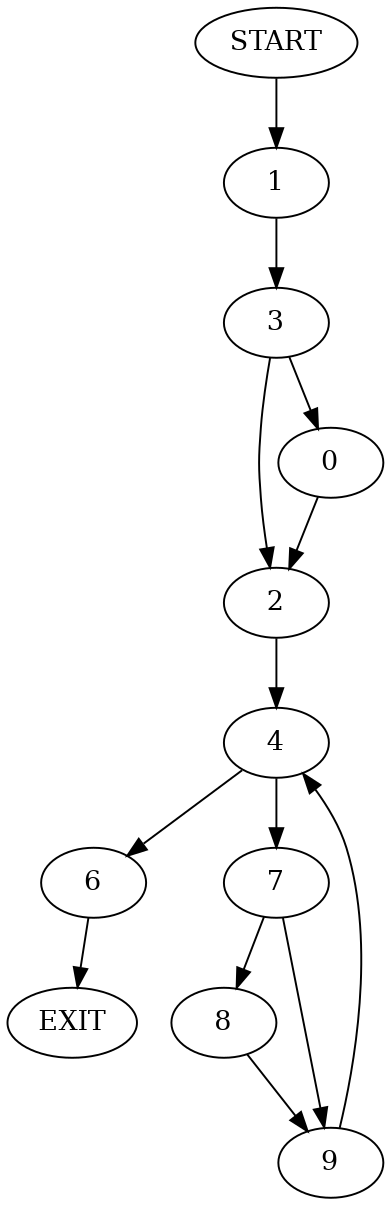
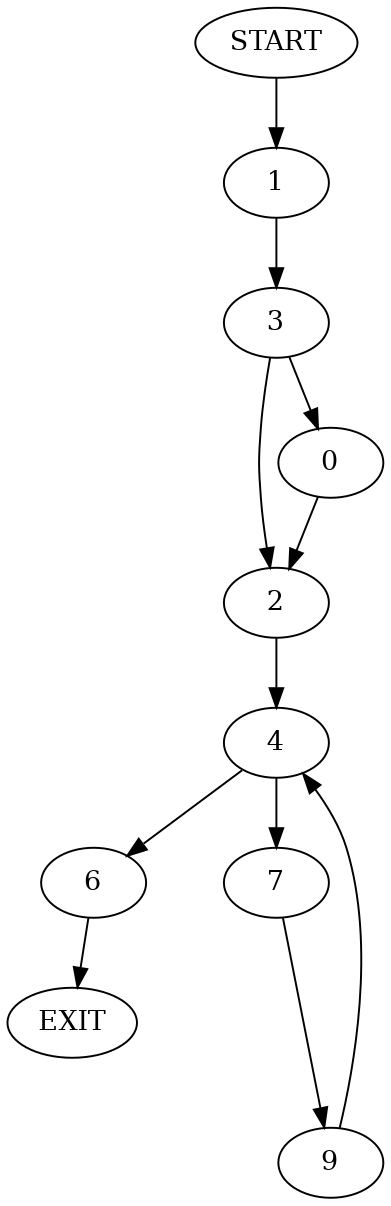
node "8": removed
